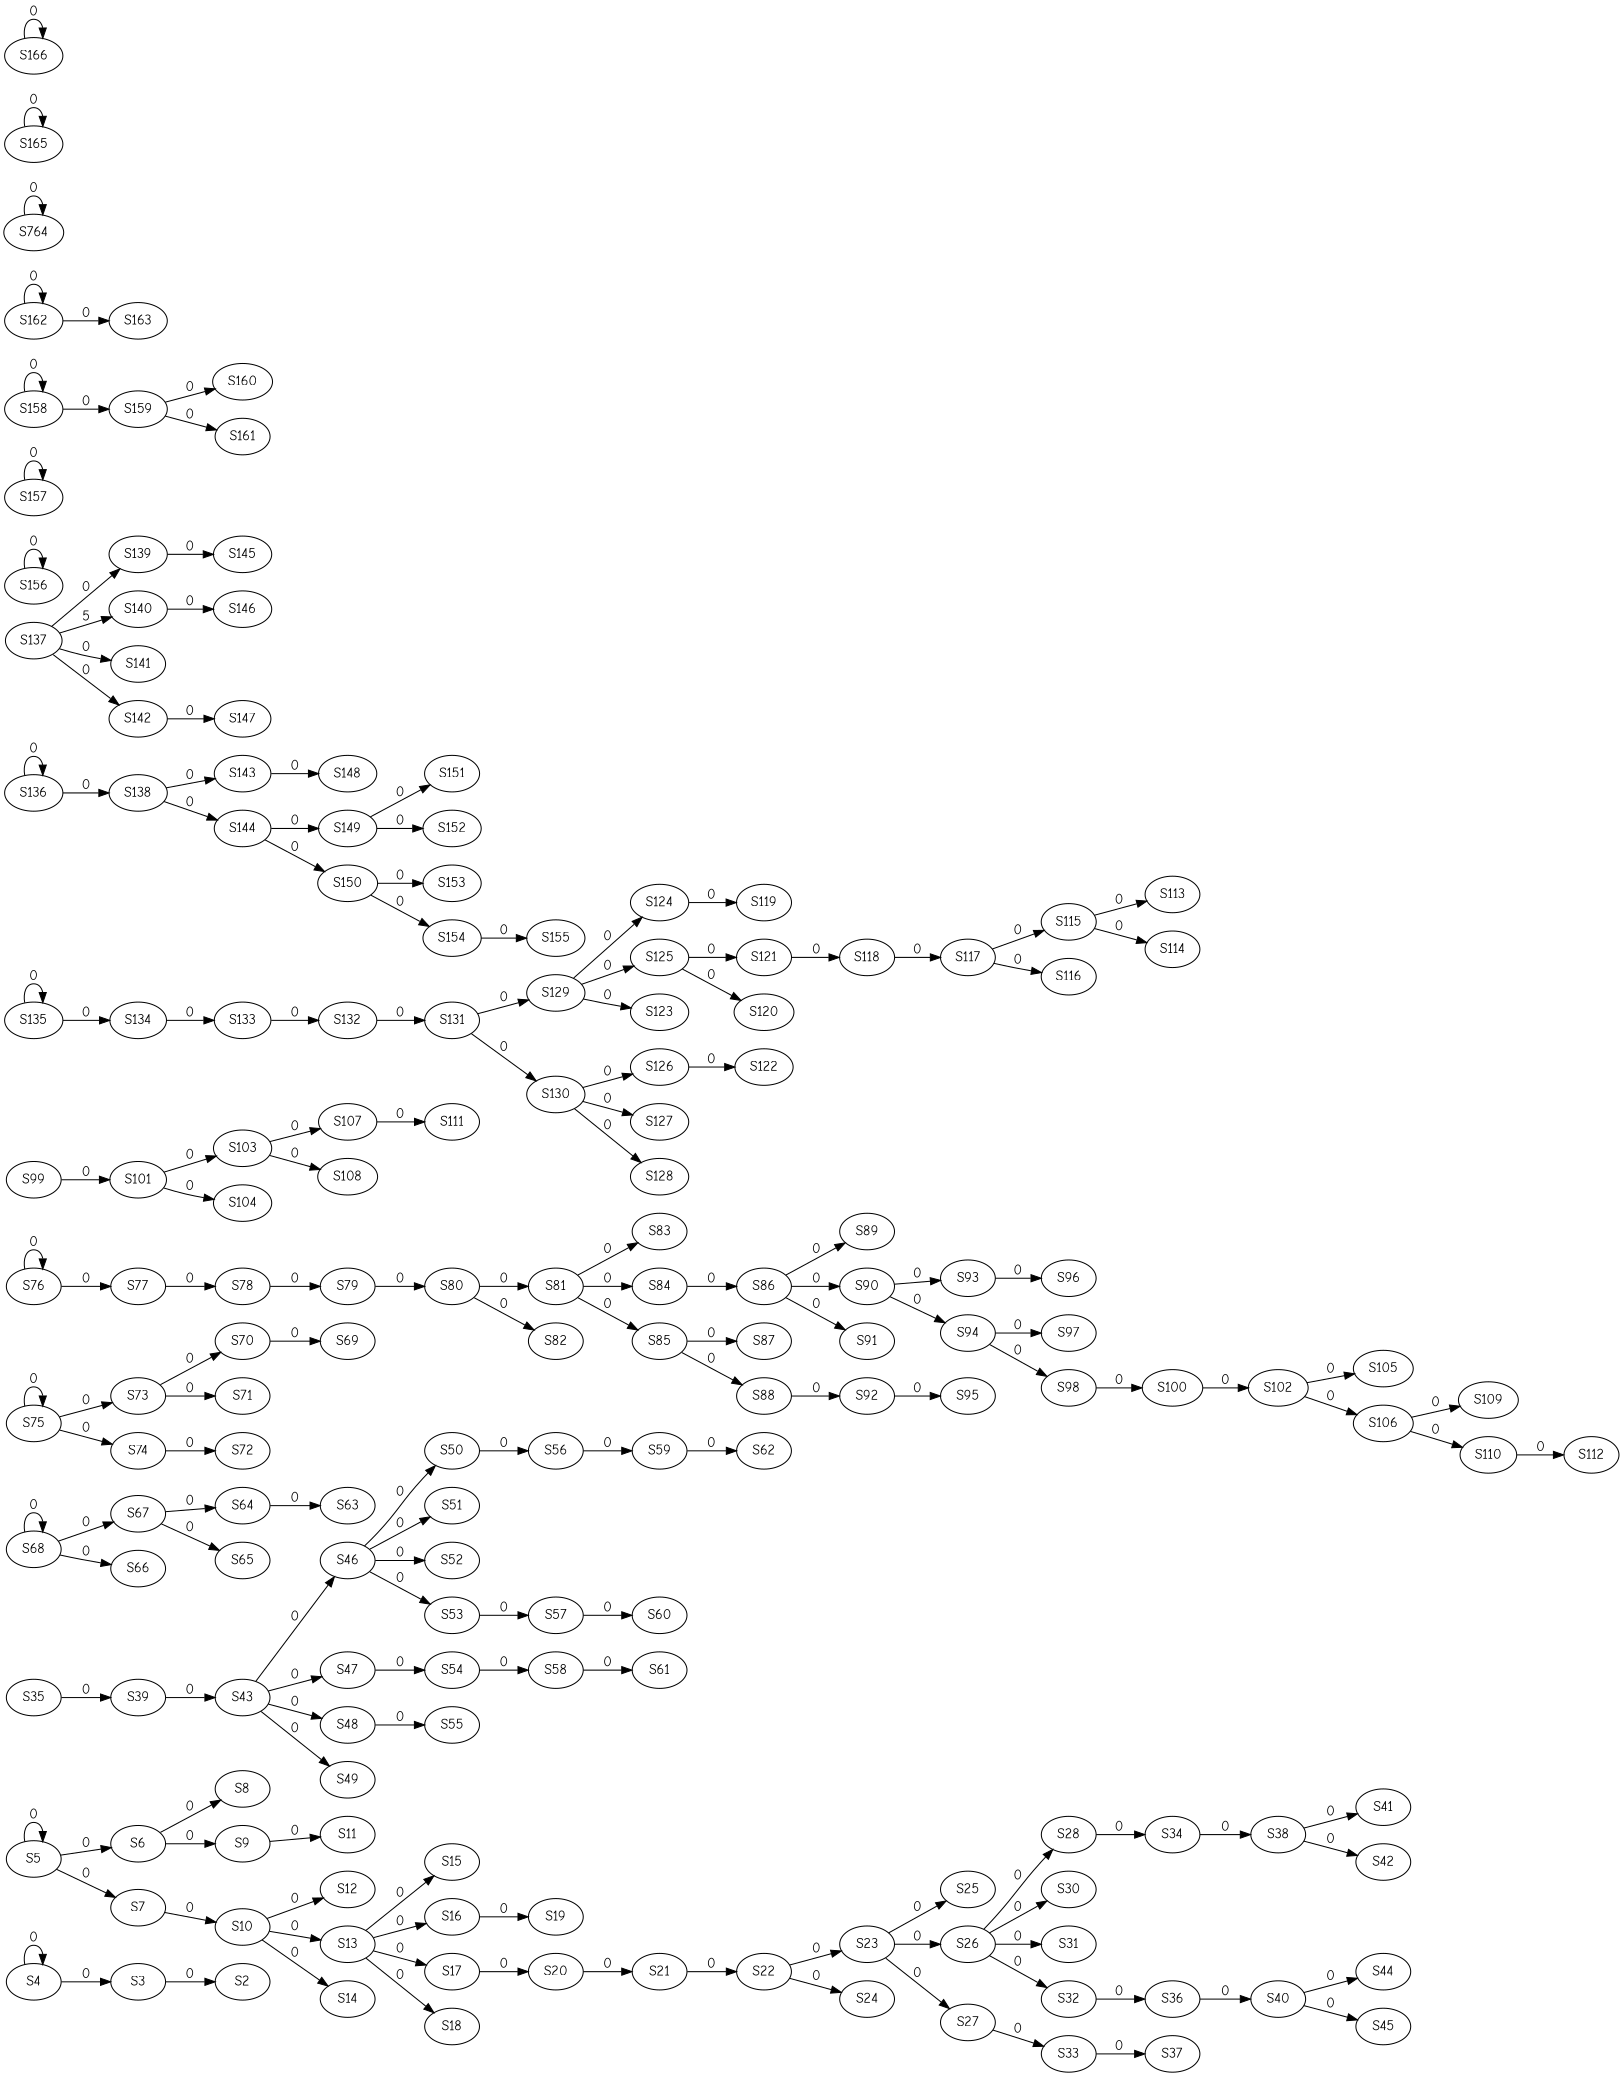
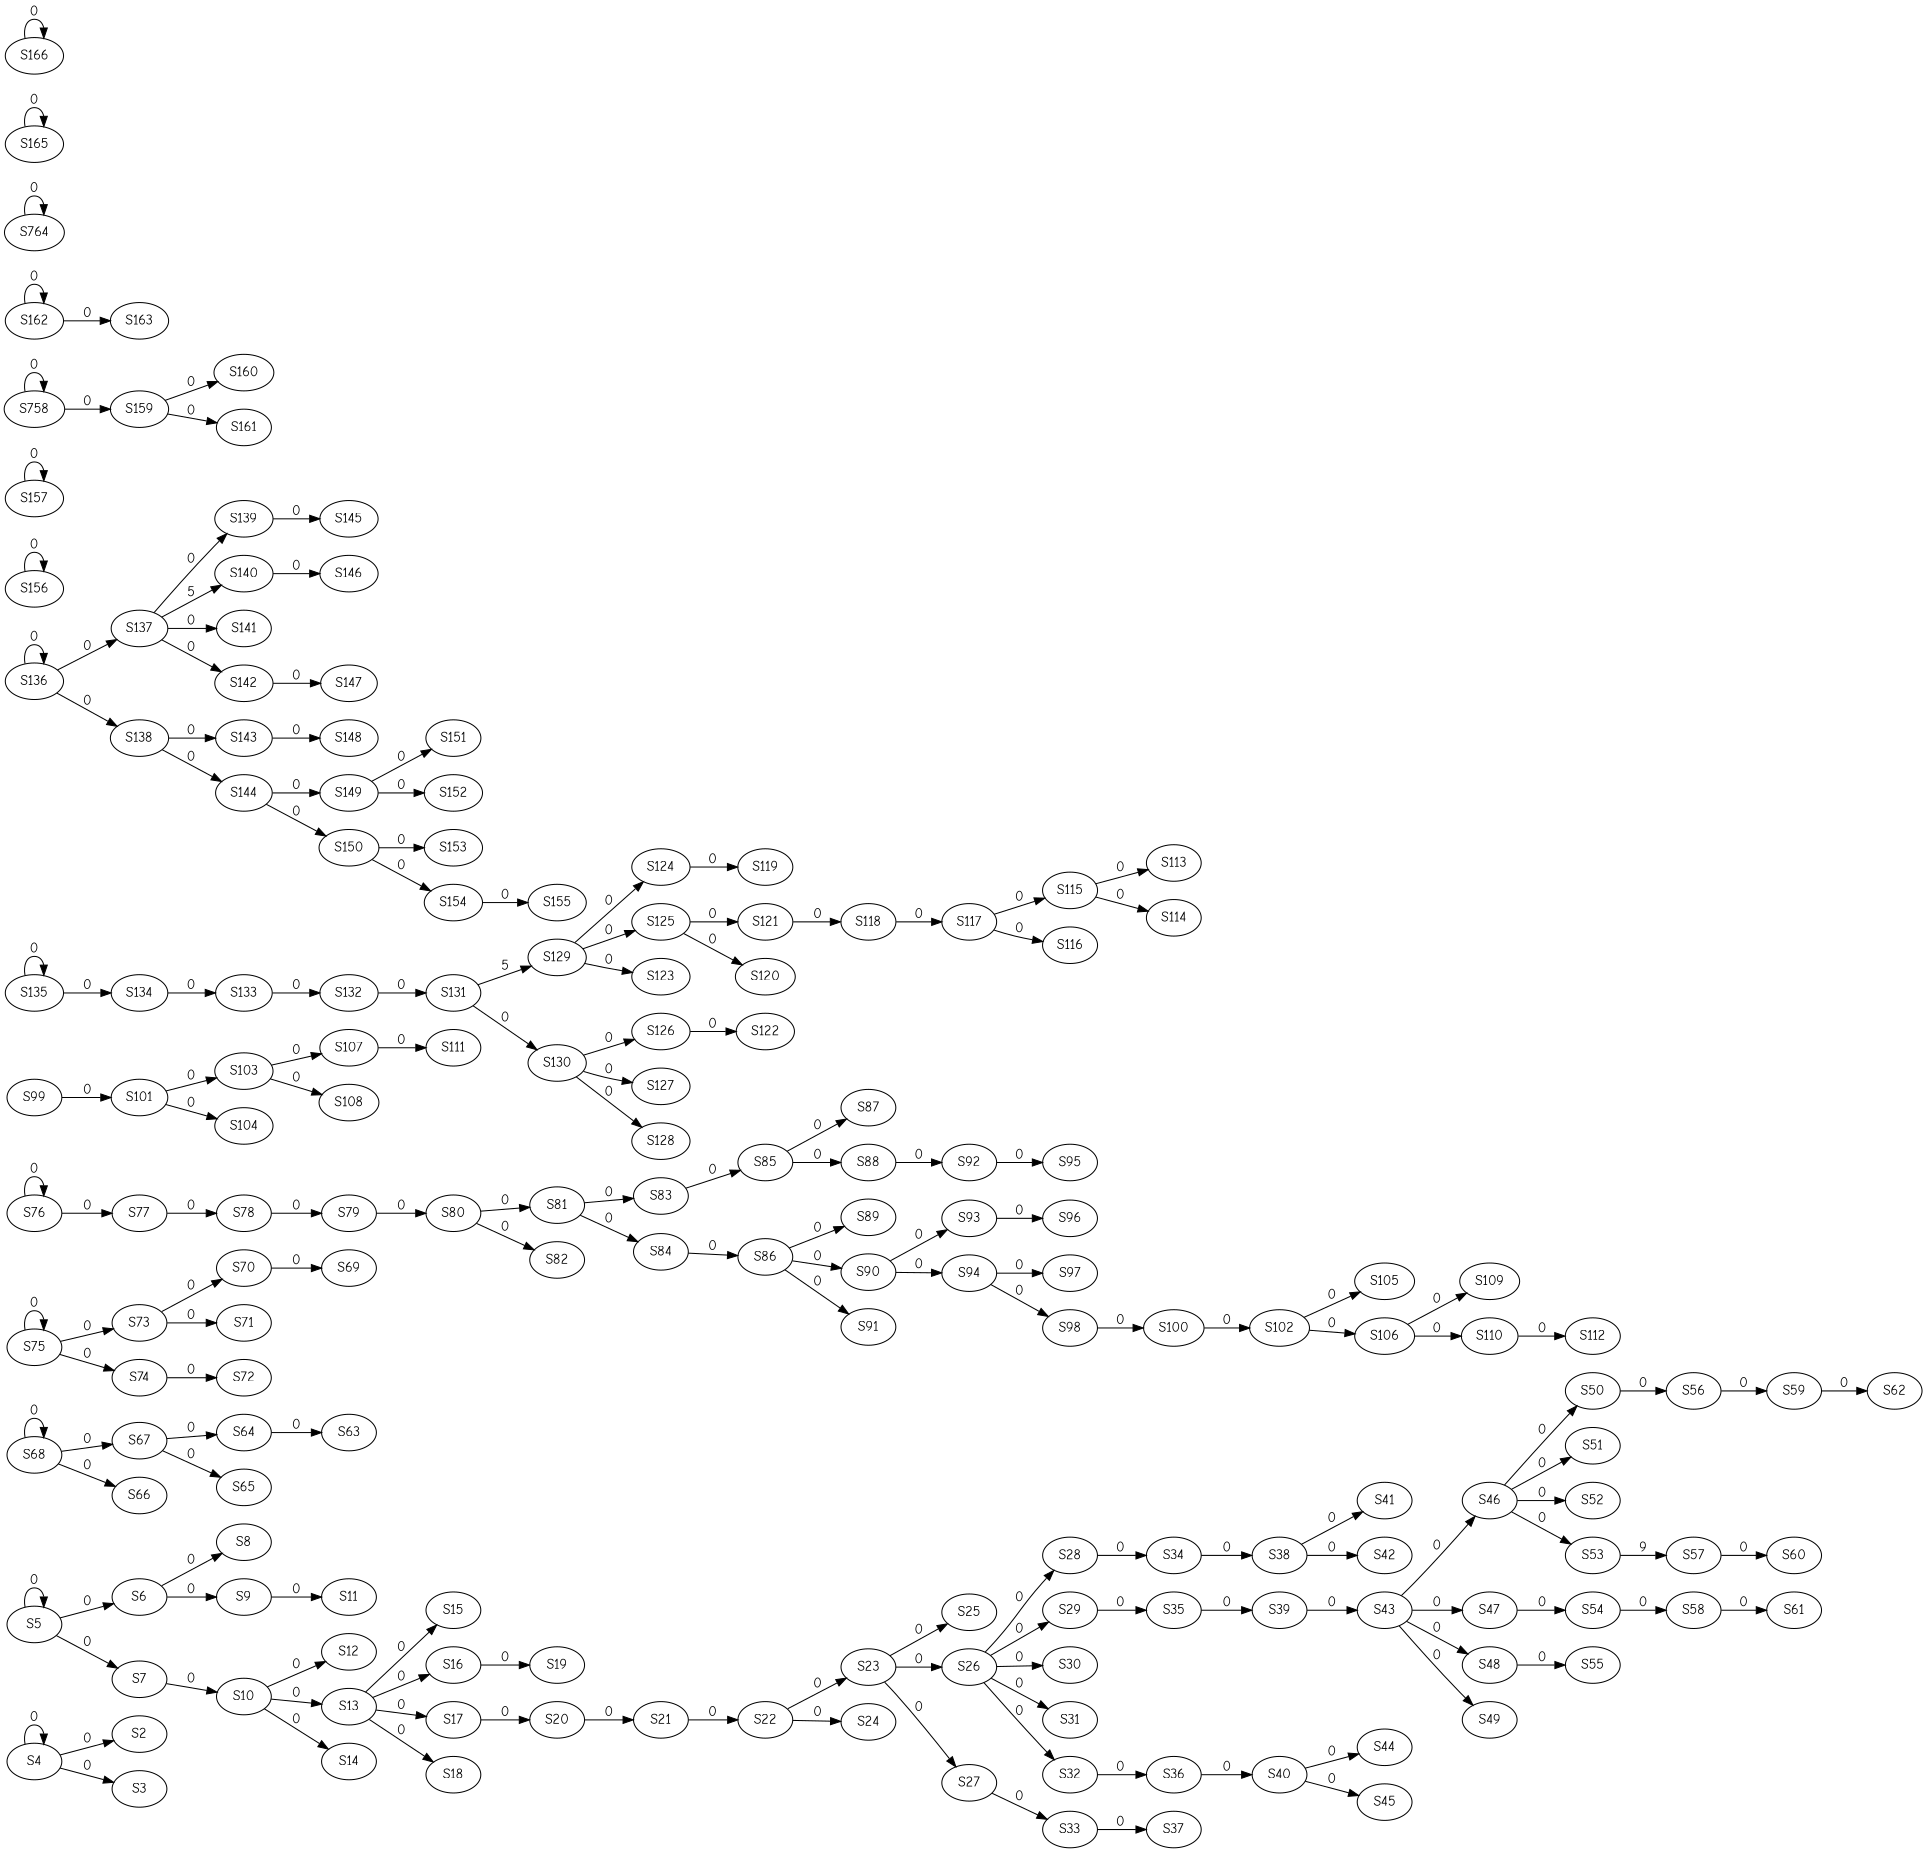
node "S158": label "S158" -> "S758"
edge "S136" -> "S137": added, label "0"
edge "S131" -> "S129": label "0" -> "5"
edge "S81" -> "S85": now "S83" -> "S85"
edge "S53" -> "S57": label "0" -> "9"
node "S29": added
edge "S3" -> "S2": now "S4" -> "S2"
